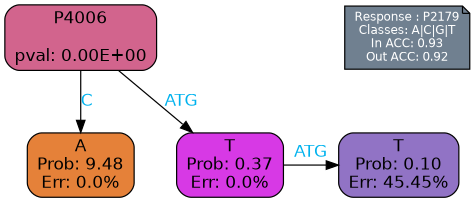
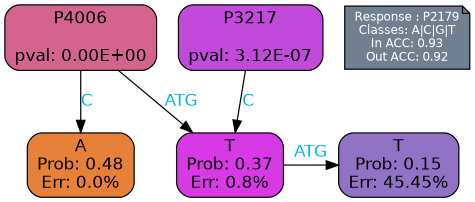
node "P3217 pval: 3.12E-07": added
node "A Prob: 9.48 Err: 0.0%": label "A Prob: 9.48 Err: 0.0%" -> "A Prob: 0.48 Err: 0.0%"
node "T Prob: 0.37 Err: 0.0%": label "T Prob: 0.37 Err: 0.0%" -> "T Prob: 0.37 Err: 0.8%"
node "T Prob: 0.10 Err: 45.45%": label "T Prob: 0.10 Err: 45.45%" -> "T Prob: 0.15 Err: 45.45%"
